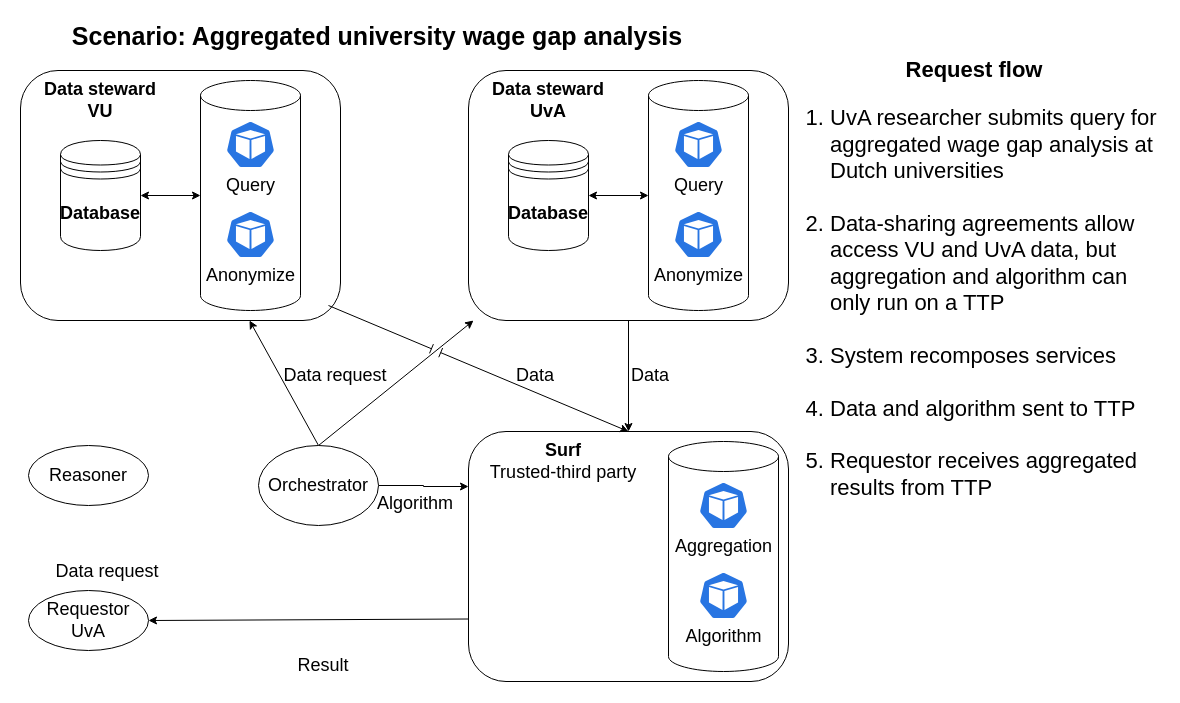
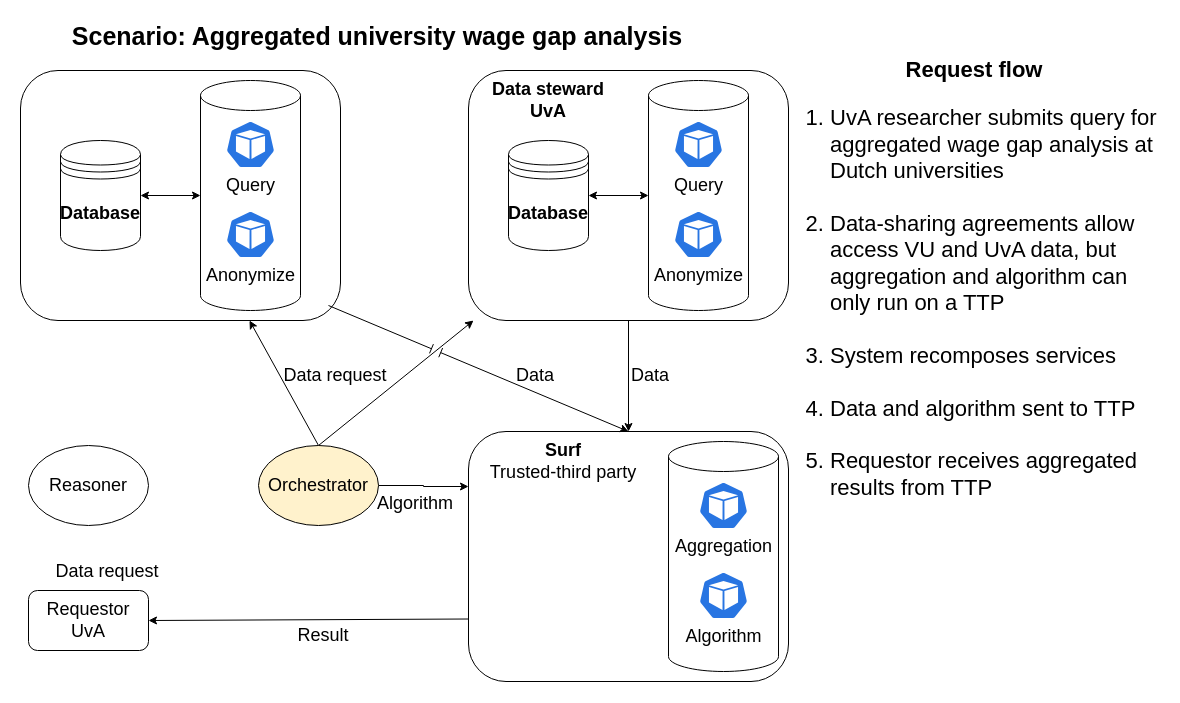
node "Data steward VU": removed
node "Reasoner": size 120x60 -> 120x80
node "Orchestrator": fillcolor #ffffff -> #fff2cc
node "Requestor UvA": shape ellipse -> rounded rectangle
node "Result": moved (324, 666) -> (324, 636)
